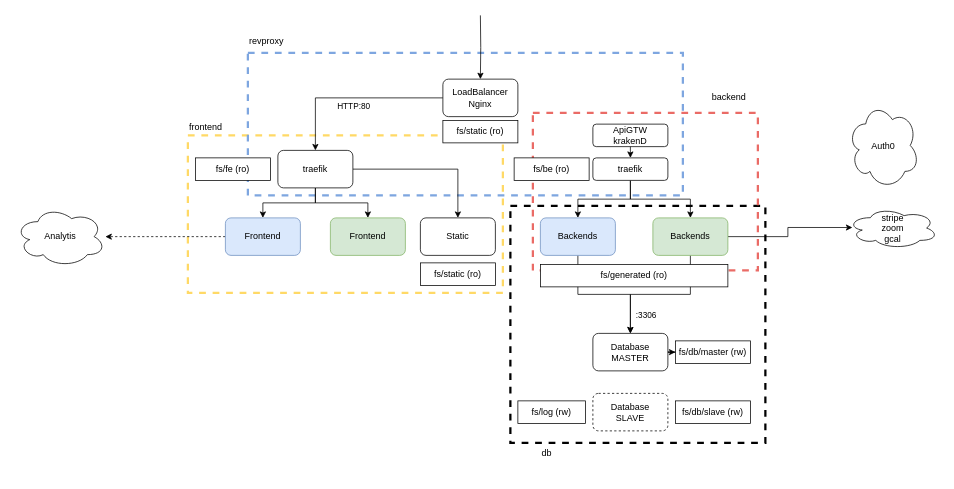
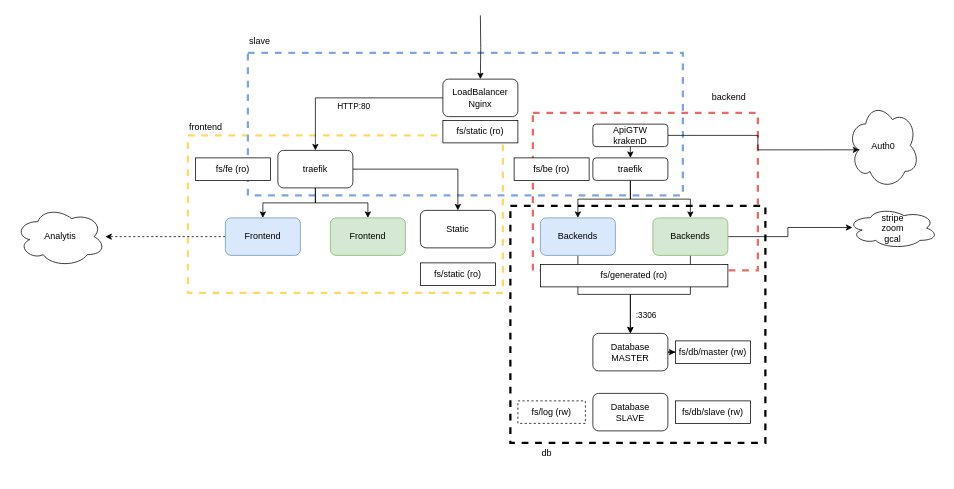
node "revproxy": label "revproxy" -> "slave"
edge "ApiGTW krakenD" -> "Auth0": added
node "Static": moved (458, 237) -> (458, 229)
node "fs/log (rw)": style solid -> dashed
node "Database SLAVE": style dashed -> solid
